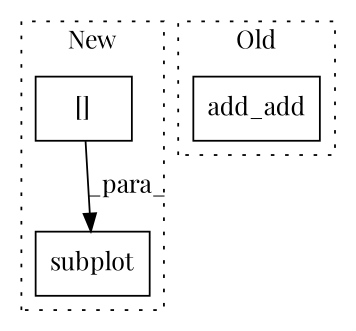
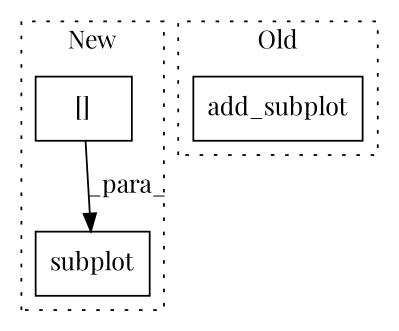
node "add_add": label "add_add" -> "add_subplot"
